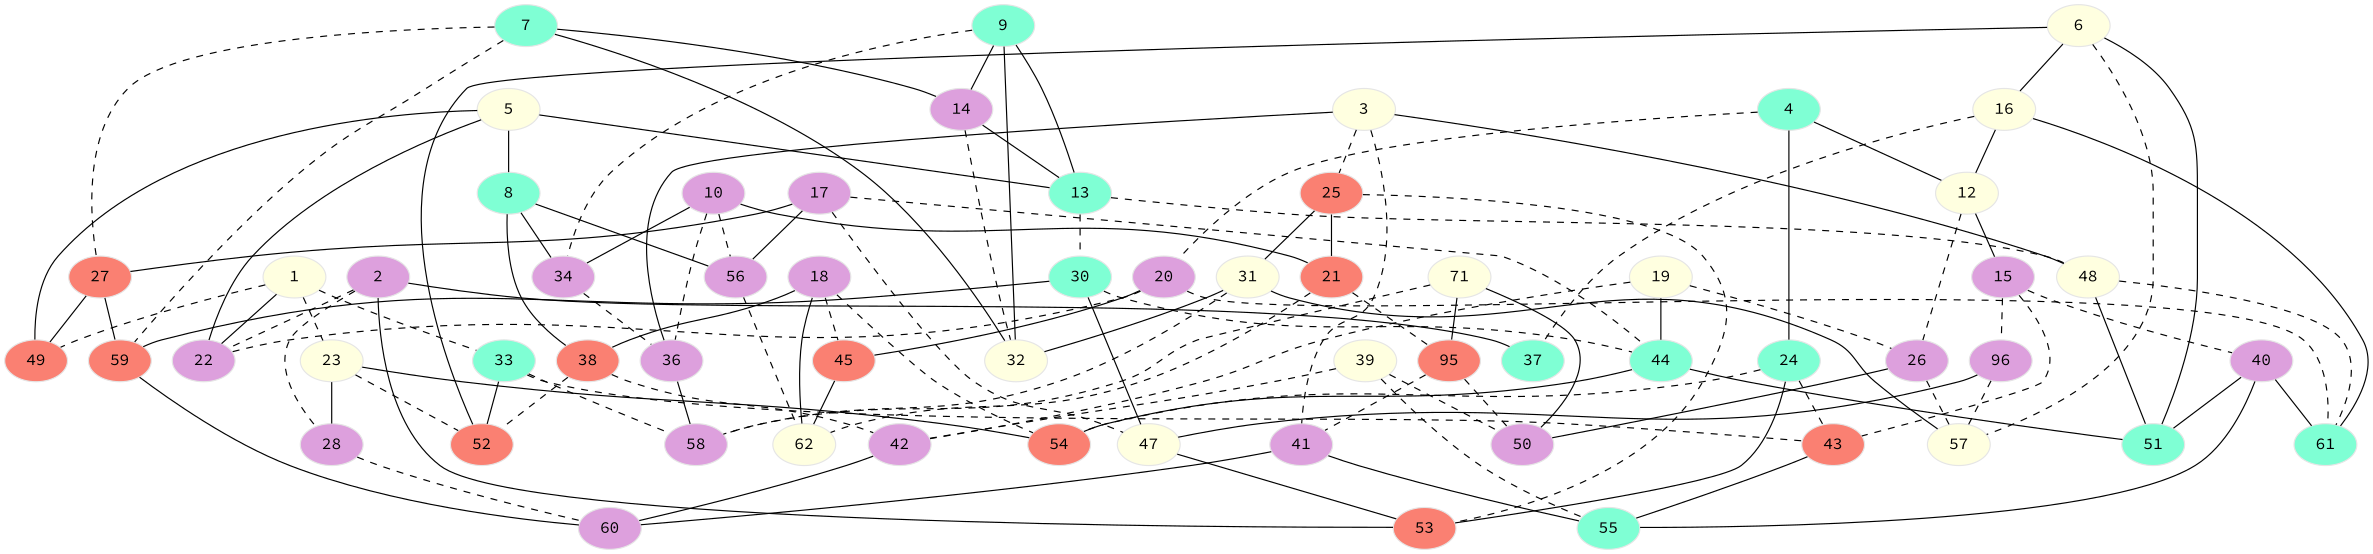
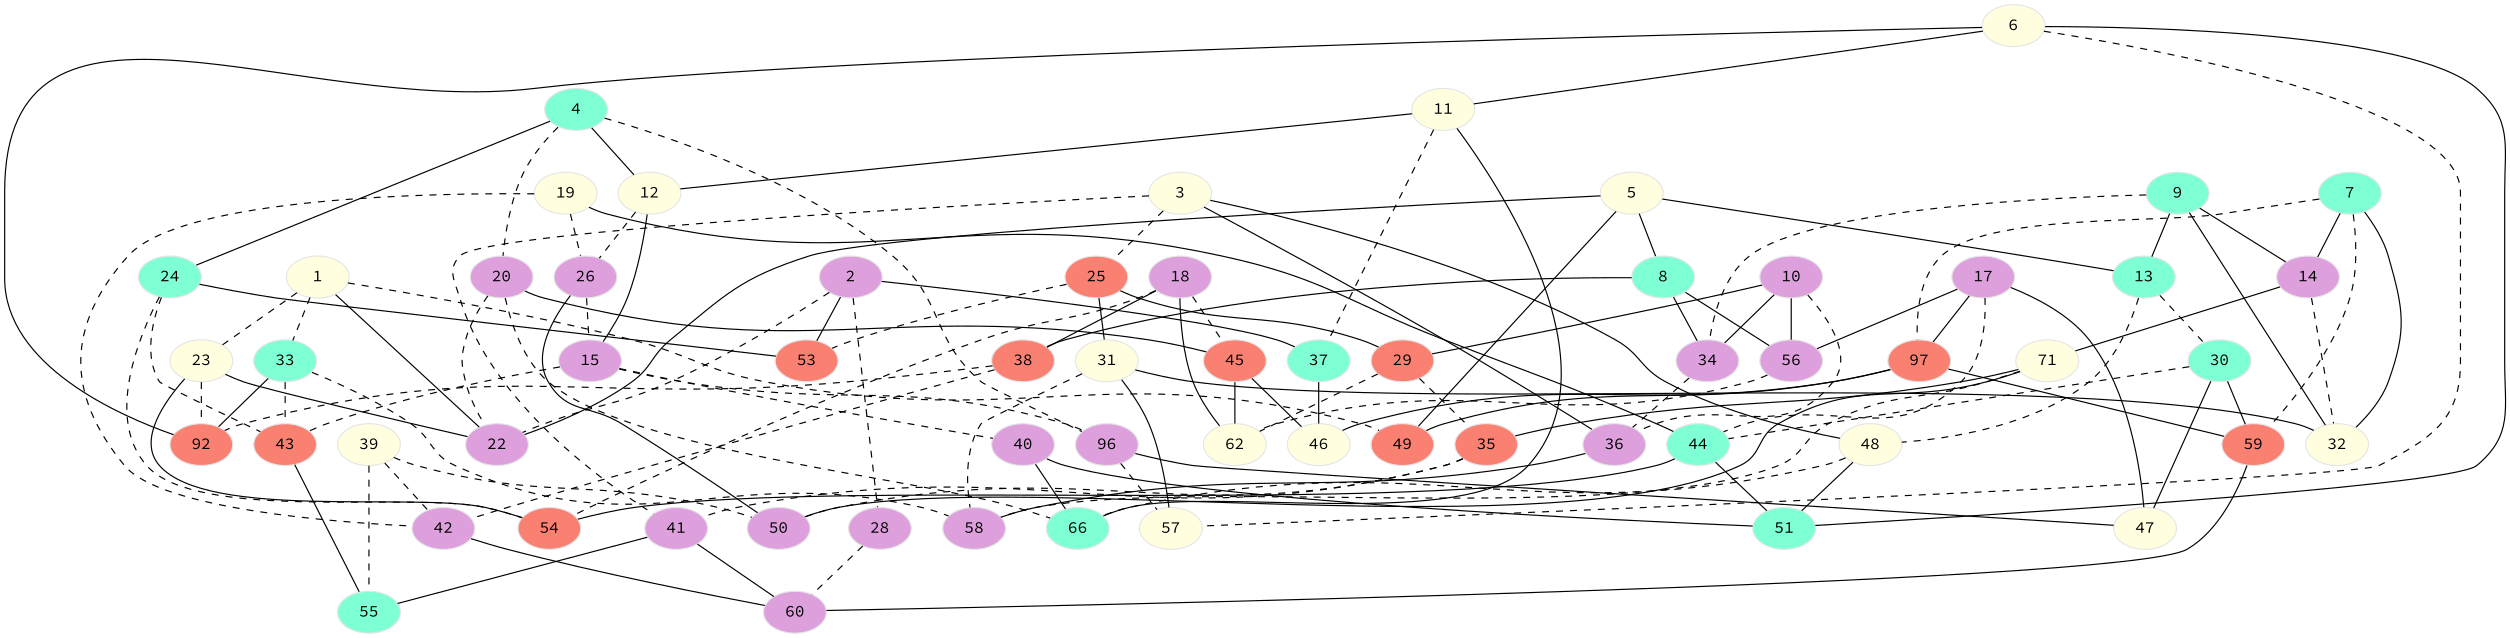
node "16": label "16" -> "11"
edge "14" -- "13": now "14" -- "71"
edge "4" -- "96": added
edge "10" -- "56": style dashed -> solid
node "27": label "27" -> "97"
node "21": label "21" -> "29"
edge "17" -- "47": style dashed -> solid
node "95": label "95" -> "35"
edge "23" -- "28": now "23" -- "22"
edge "26" -- "57": now "26" -- "15"
node "52": label "52" -> "92"
node "46": added
node "61": label "61" -> "66"
edge "47" -- "53": removed
edge "40" -- "55": removed
